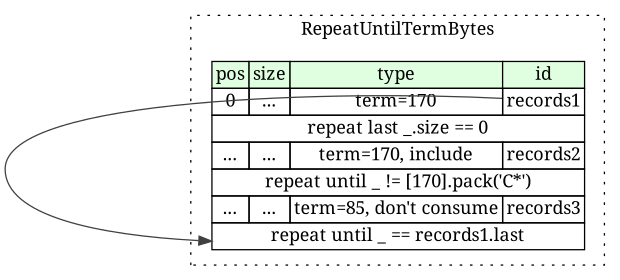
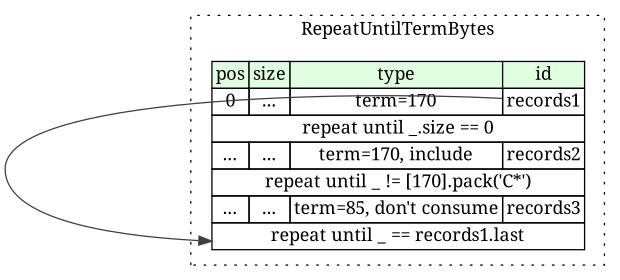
node "pos": text "repeat last _.size == 0" -> "repeat until _.size == 0"
